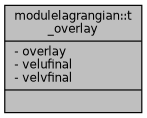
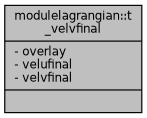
node "modulelagrangian::t": text "_overlay" -> "_velvfinal"
